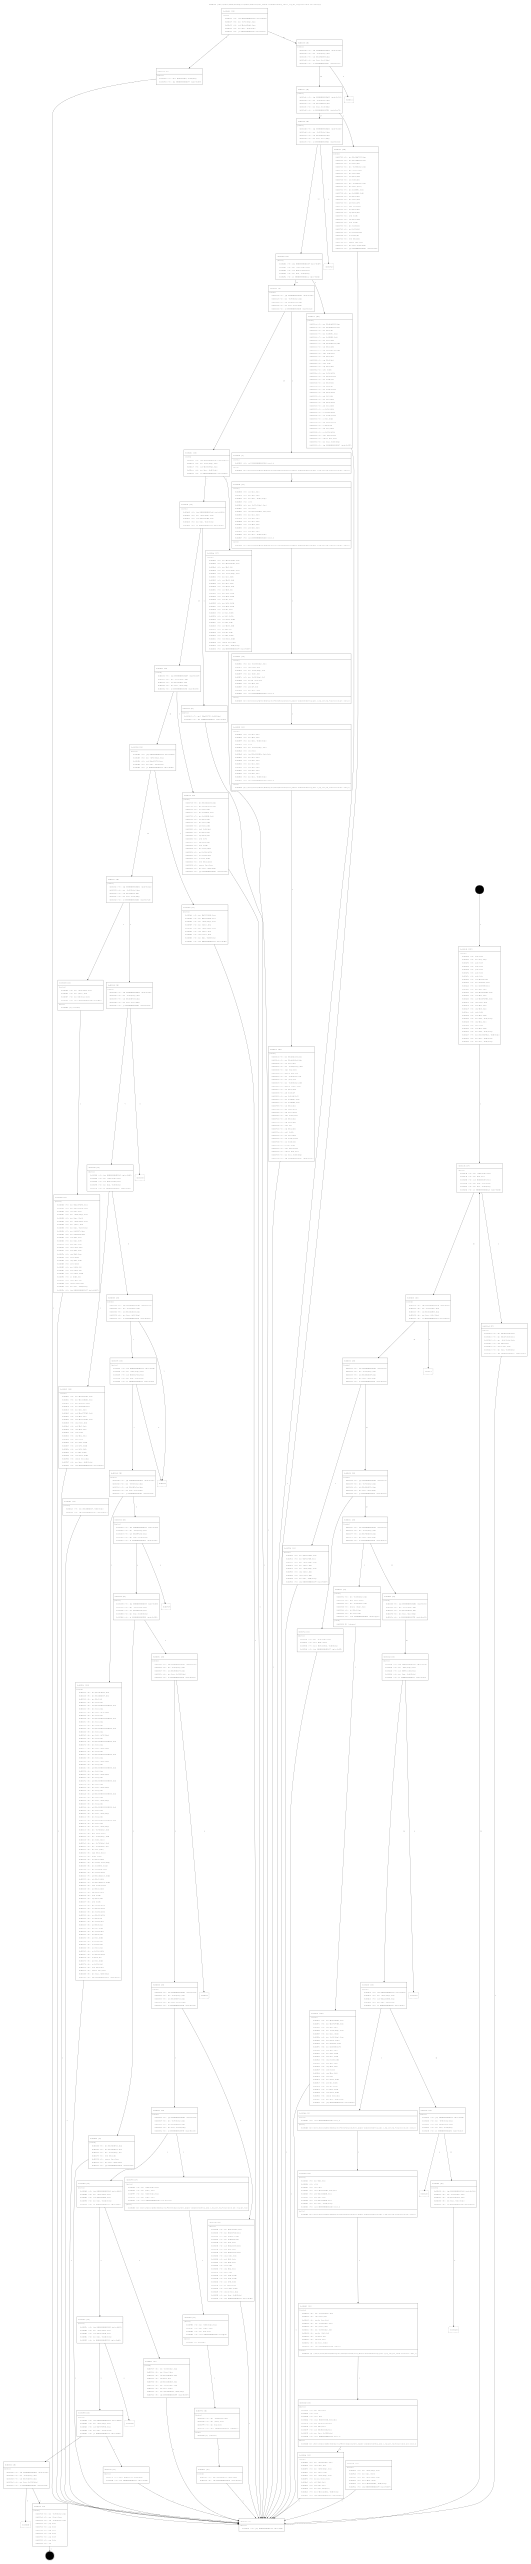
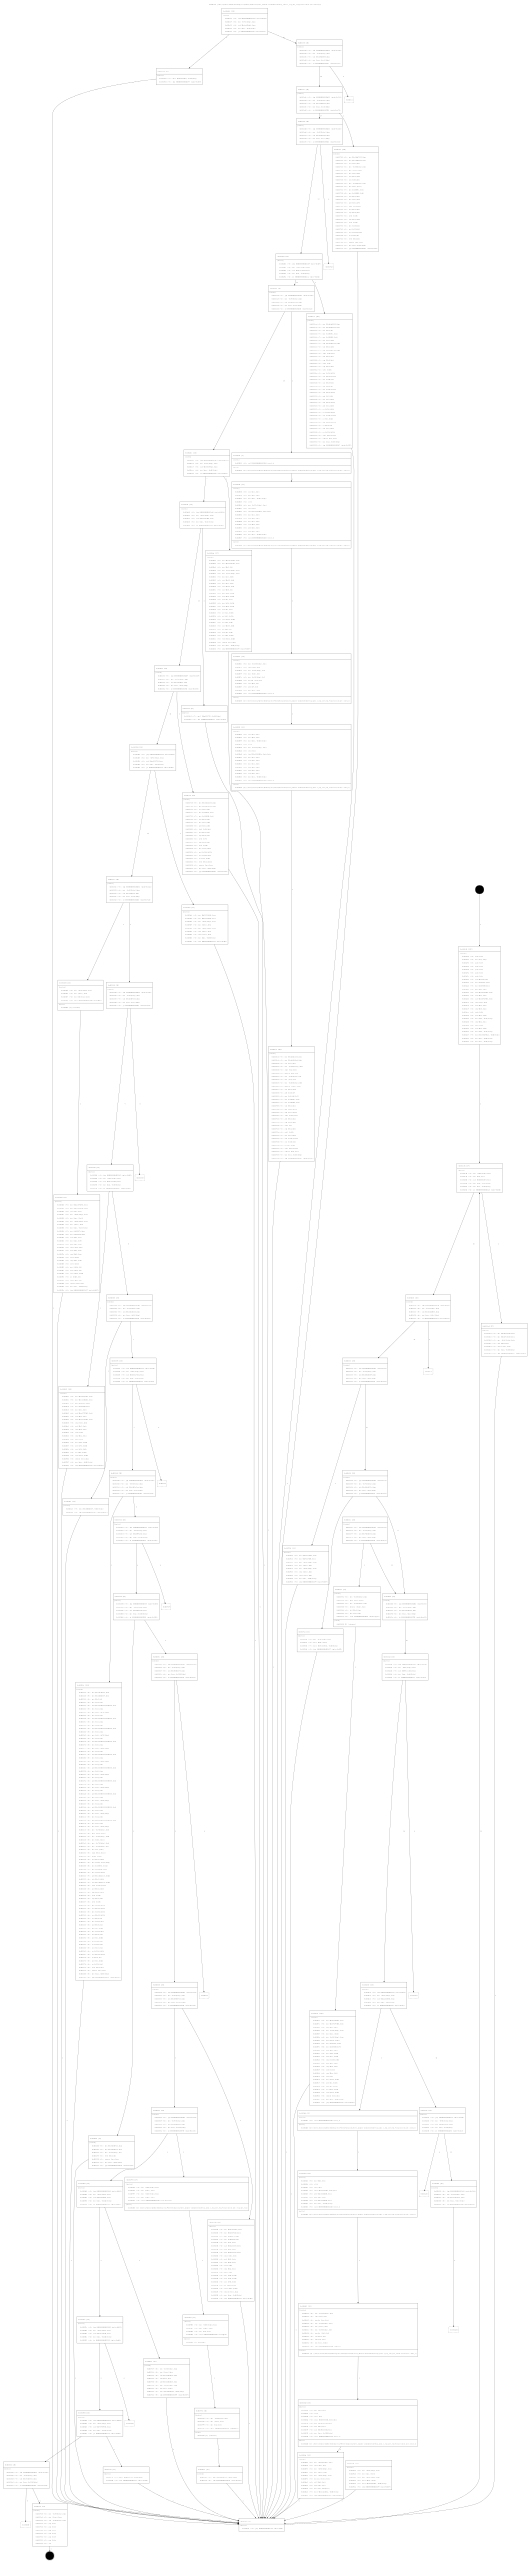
edge "0x401f80 [28]" -> "0x402ab9": now "0x401f80 [28]" -> "0x4024a3 [12]"
edge "0x401d50 [28]" -> "0x401d6c [28]": now "0x401d50 [28]" -> "0x401d88 [28]"
